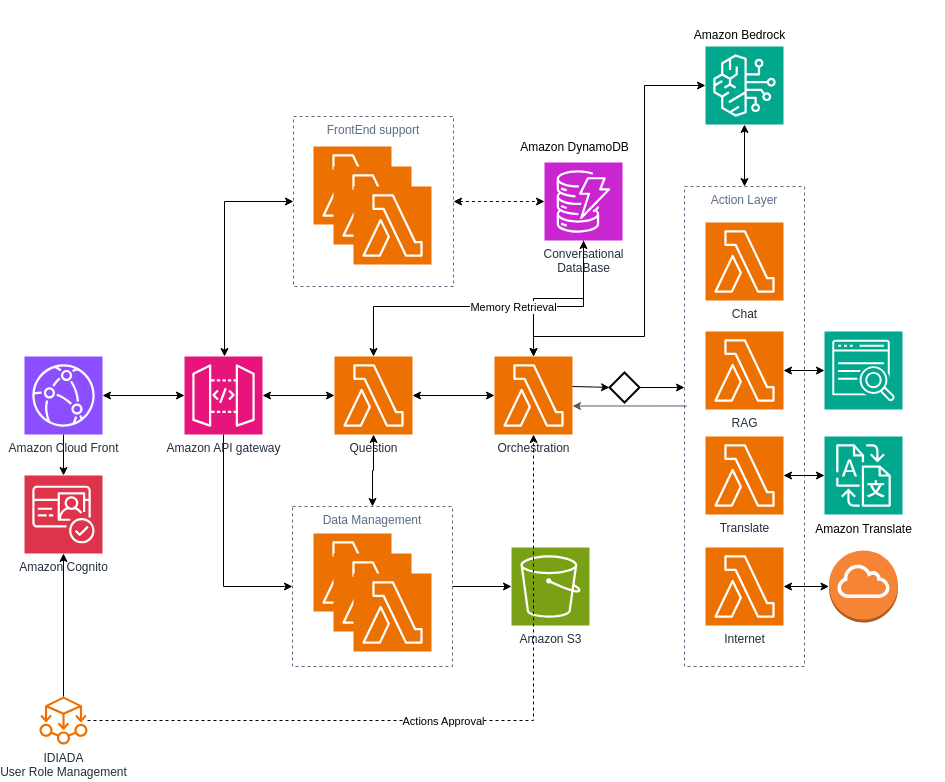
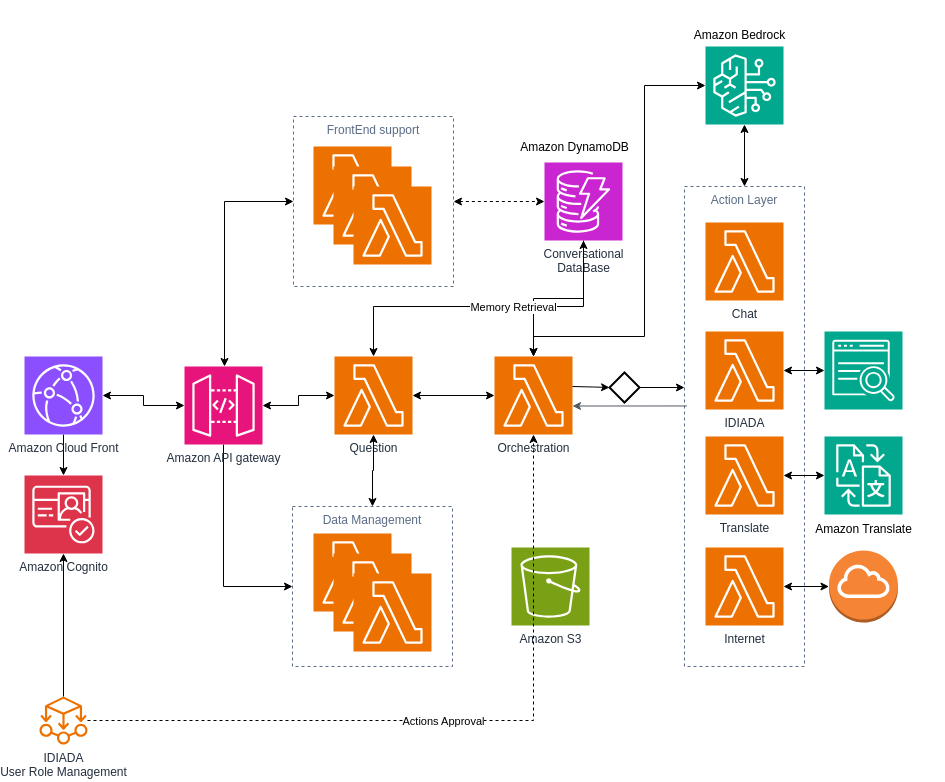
node "Amazon API gateway": moved (224, 396) -> (224, 406)
node "RAG": label "RAG" -> "IDIADA"
edge "Data Management" -> "Amazon S3": removed
